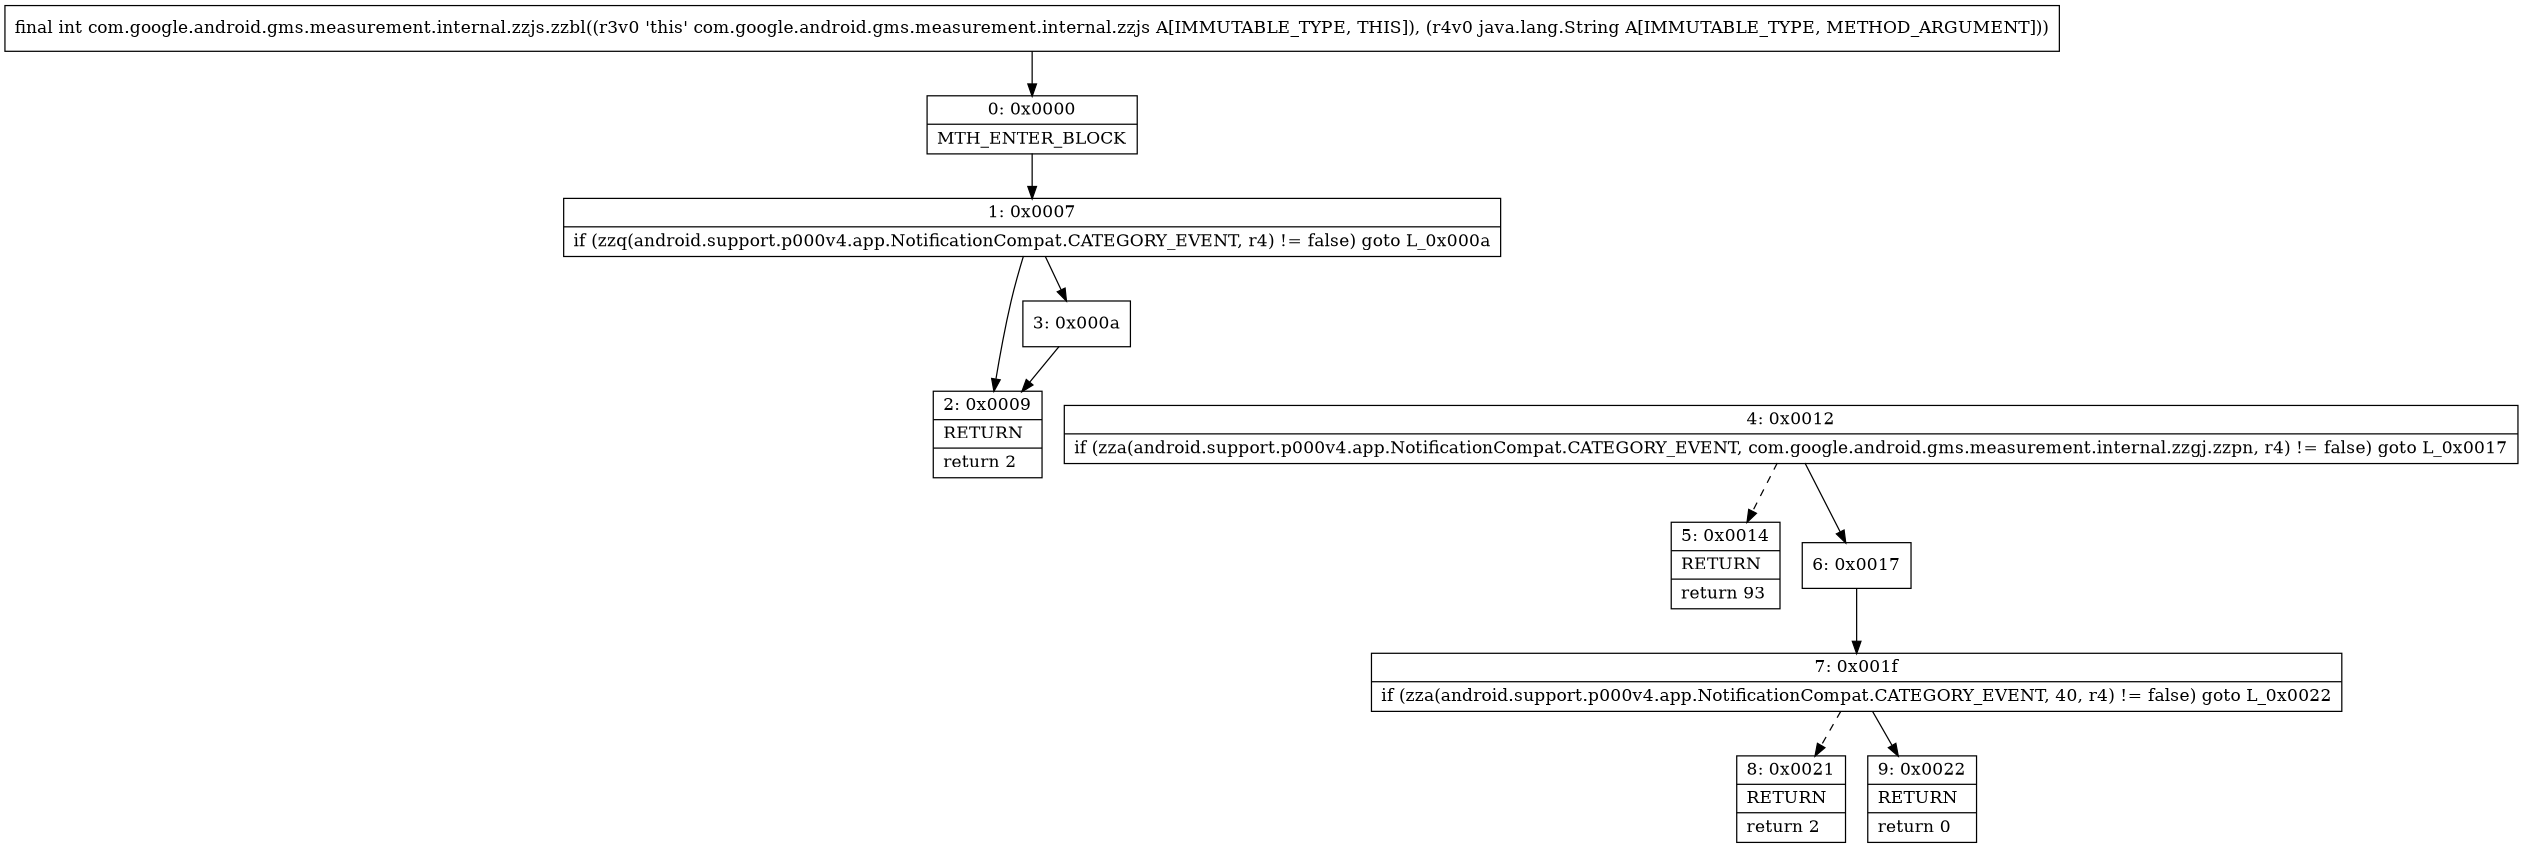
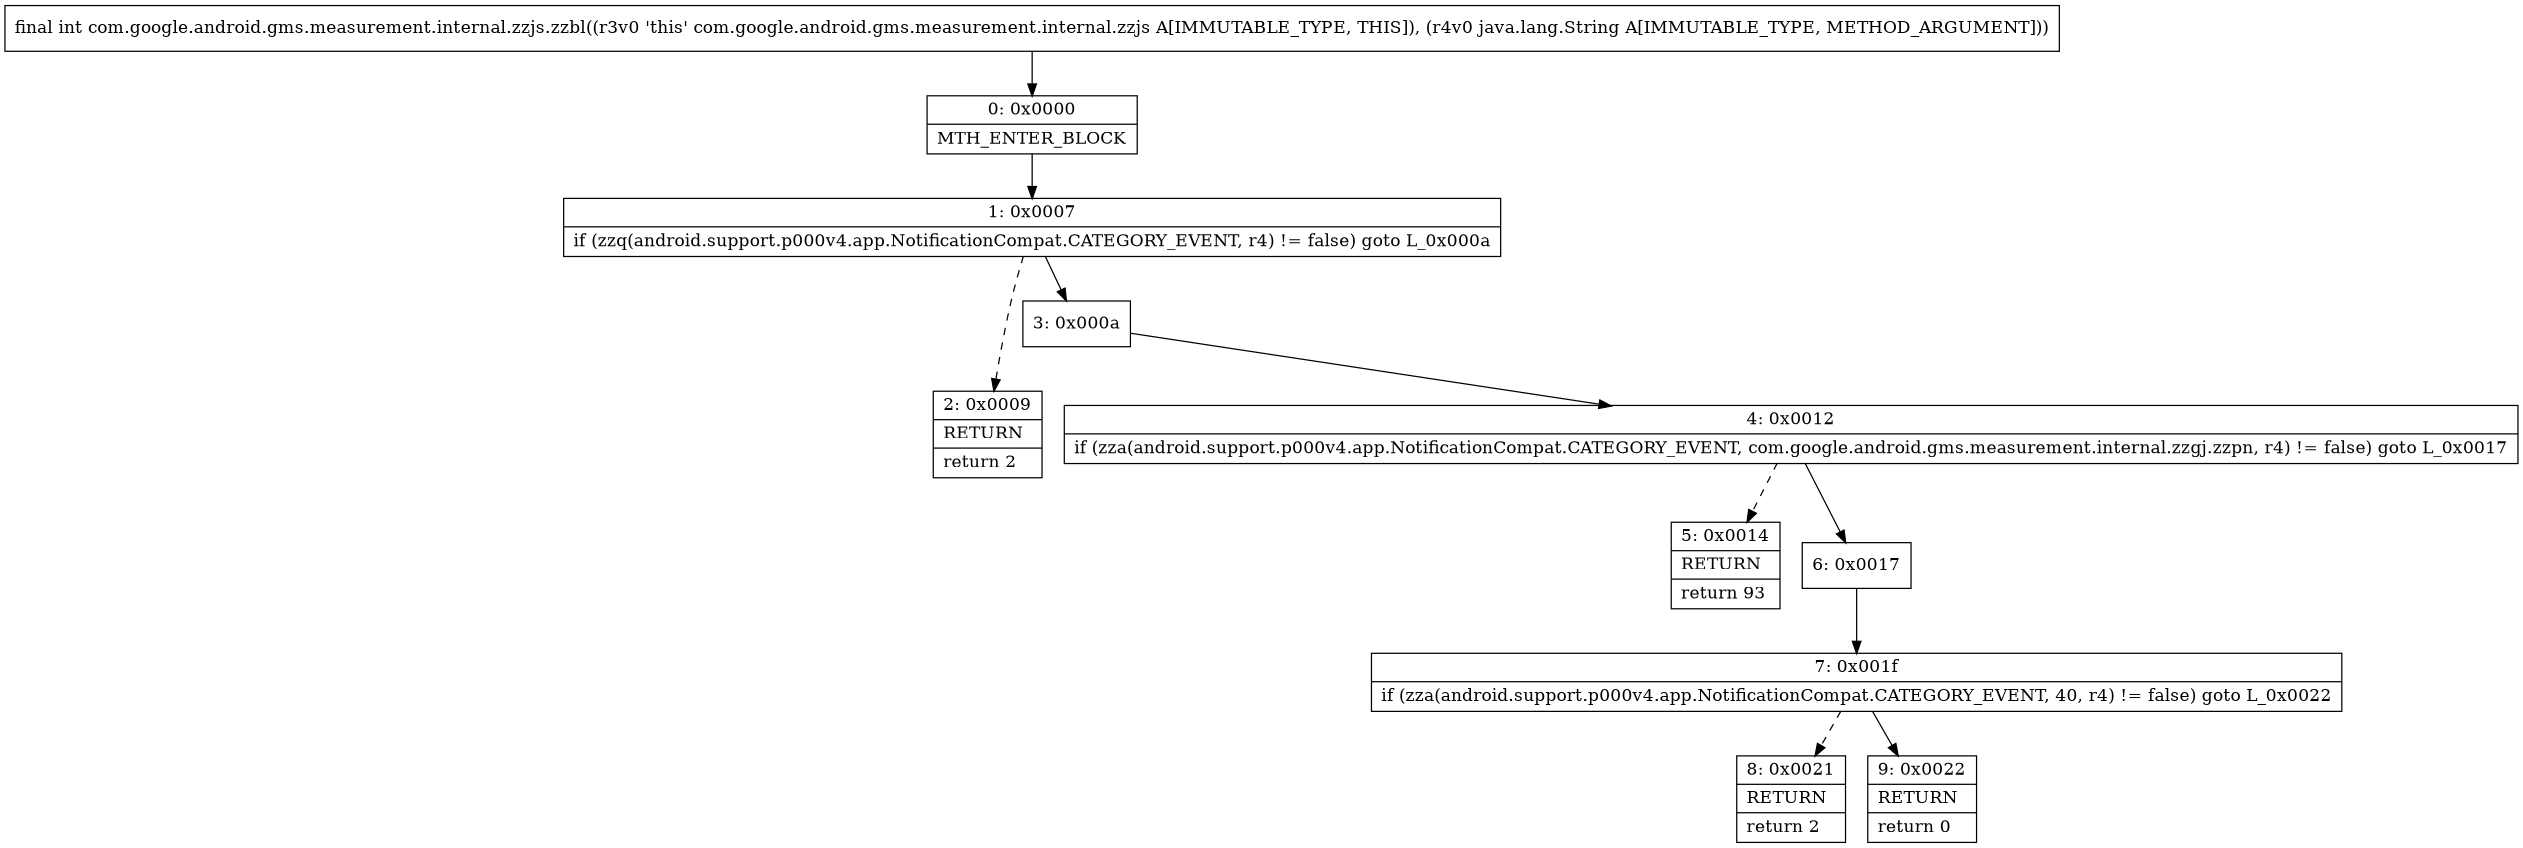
edge "1: 0x0007" -> "2: 0x0009": style solid -> dashed
edge "3: 0x000a" -> "2: 0x0009": now "3: 0x000a" -> "4: 0x0012"
